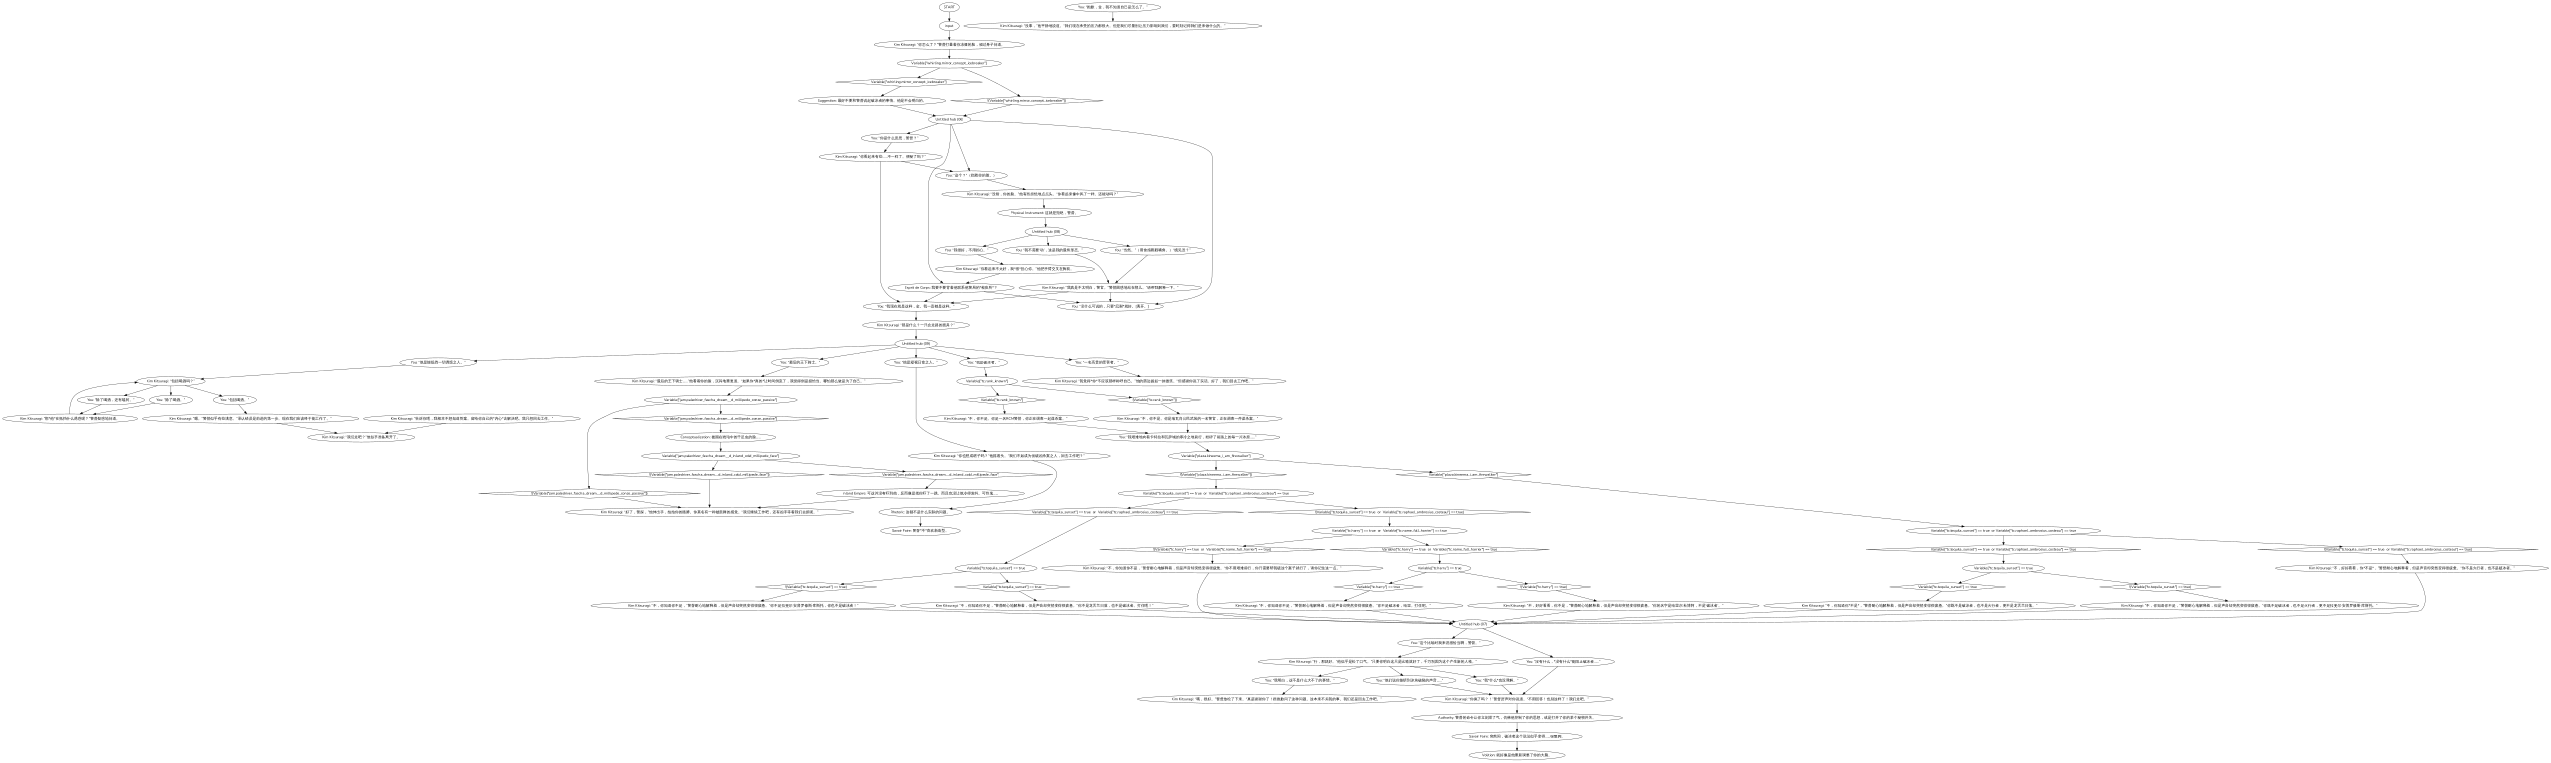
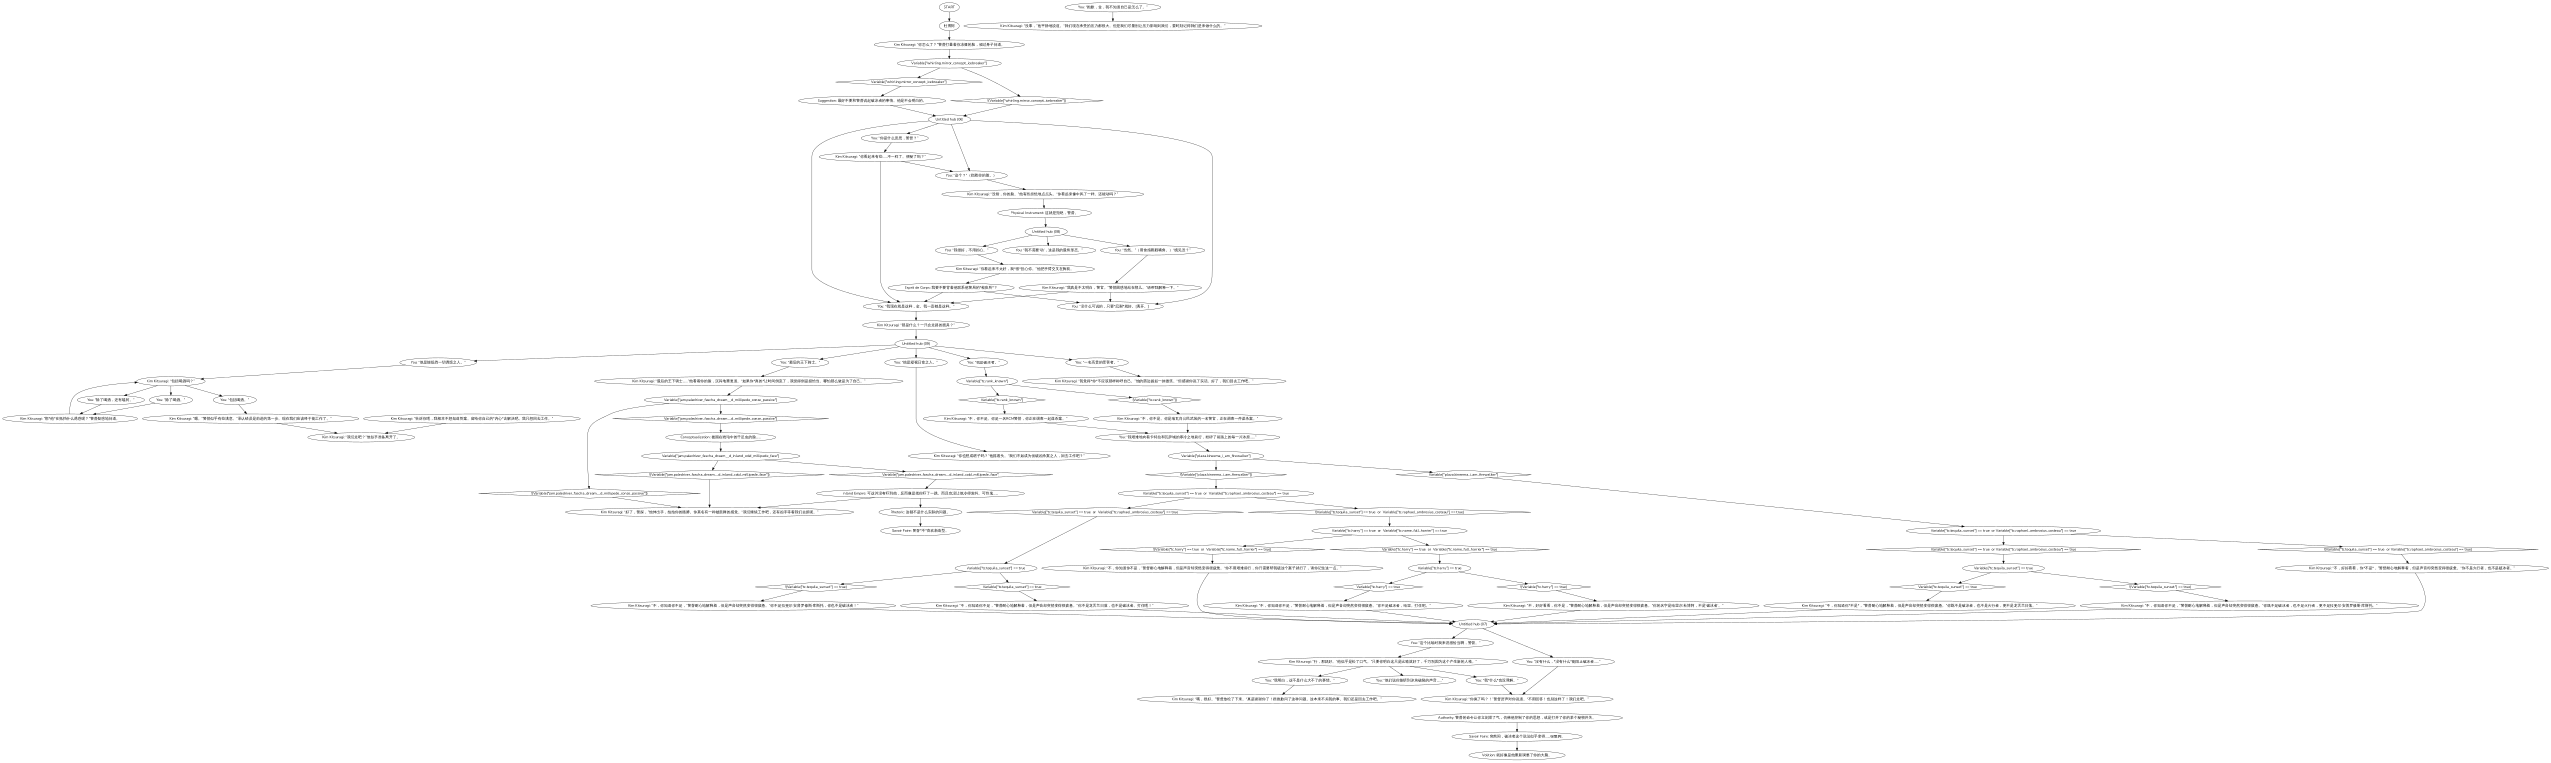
node "input": label "input" -> "杜博阿"
edge "Untitled hub (06)" -> "Esprit de Corps: 我要不要背着他联系他警局的*检疫所*？": now "Untitled hub (06)" -> "You: “我现在就是这样，金。我一直都是这样。”"
edge "You: “我不需要‘动’，这是我的最终形态。”" -> "Kim Kitsuragi: “我真是不太明白，警官。”警督困惑地站在那儿。“请帮我解释一下。”": removed
edge "Kim Kitsuragi: “你也想成瞎子吗？”他摇着头。“我们不如成为侦破凶杀案之人，回去工作吧？”" -> "Rhetoric: 这都不是什么实际的问题。": now "Inland Empire: 可这并没有吓到他，反而像是把你吓了一跳。而且也没让他冷得发抖。可怜鬼……" -> "Rhetoric: 这都不是什么实际的问题。"
edge "You: “他们说你能听到冰块破裂的声音……”" -> "Kim Kitsuragi: “你疯了吗？！”警督厉声对你说道。“不用回答！也别这样了！我们走吧。”": removed
edge "Kim Kitsuragi: “你疯了吗？！”警督厉声对你说道。“不用回答！也别这样了！我们走吧。”" -> "Authority: 警督的命令让你立刻泄了气，仿佛他控制了你的思想，或是打开了你的某个秘密开关。": removed
